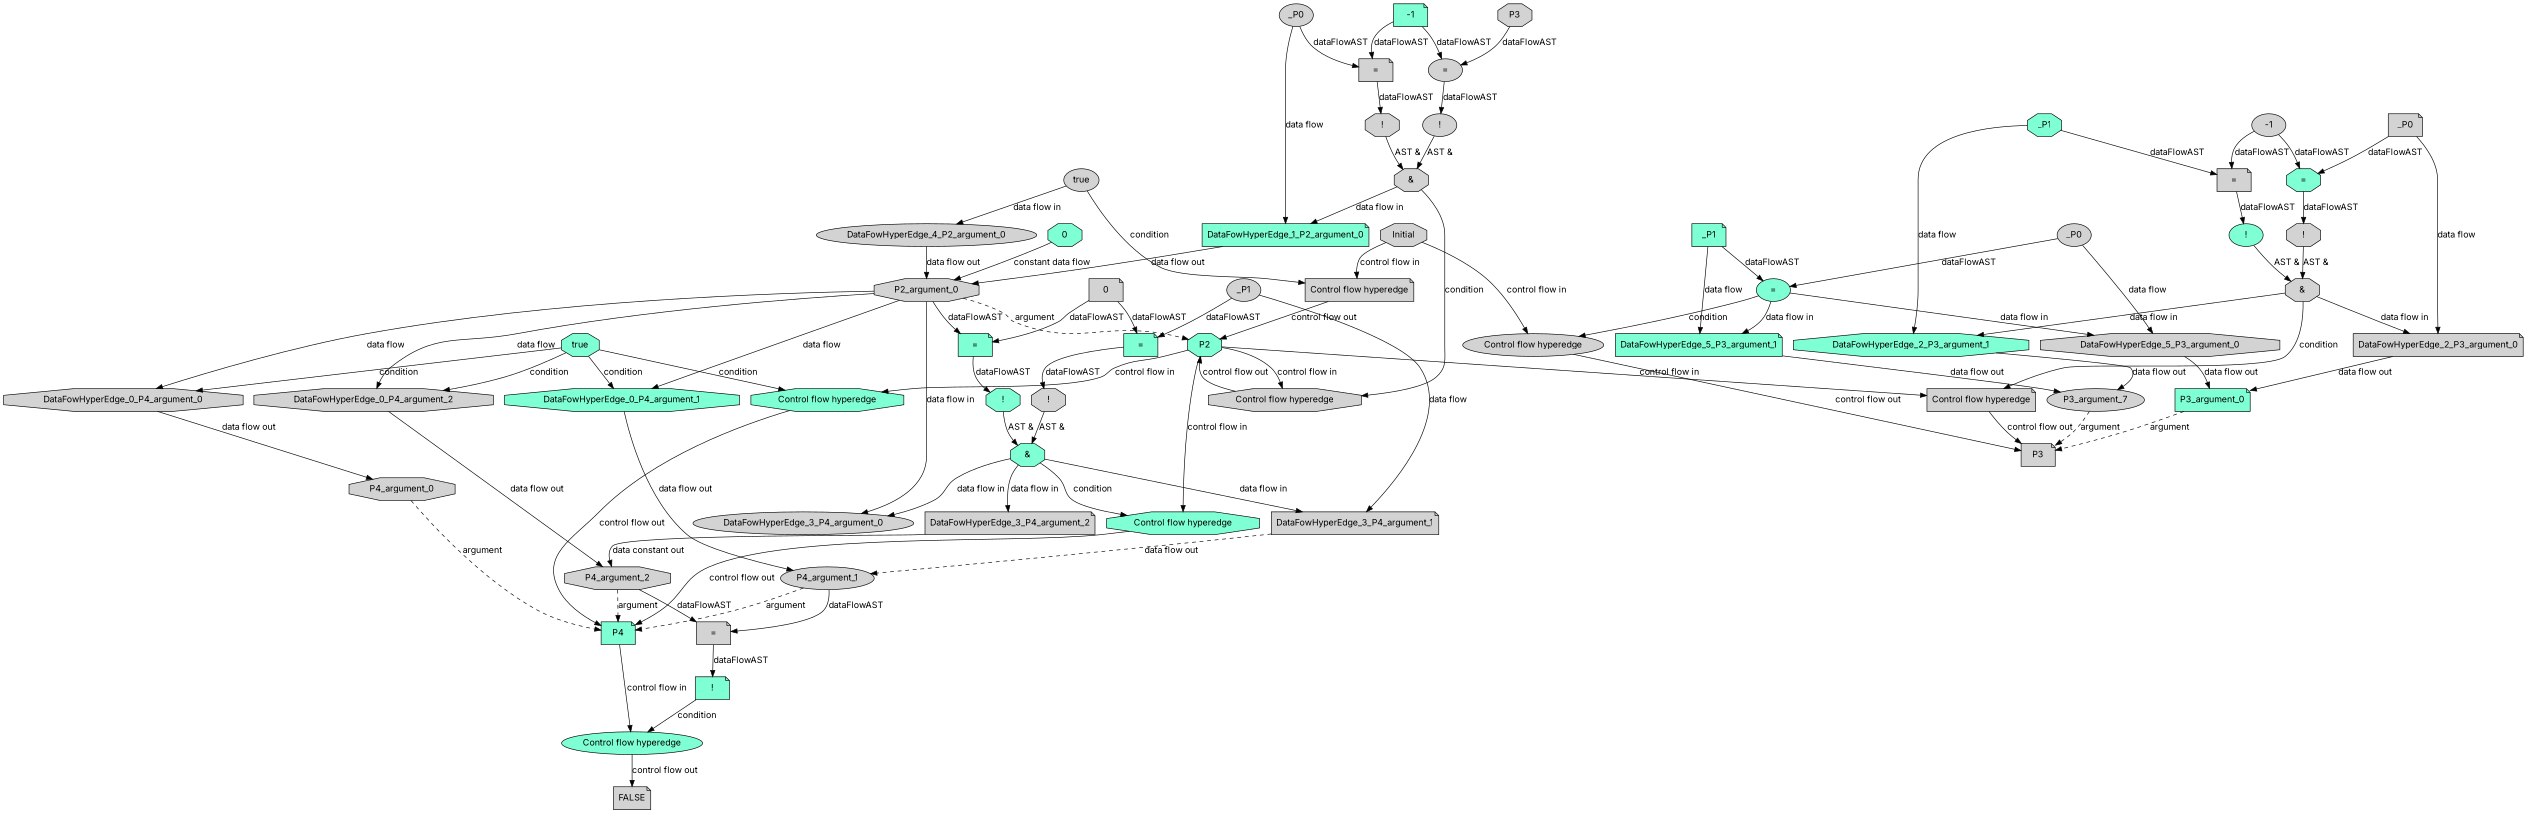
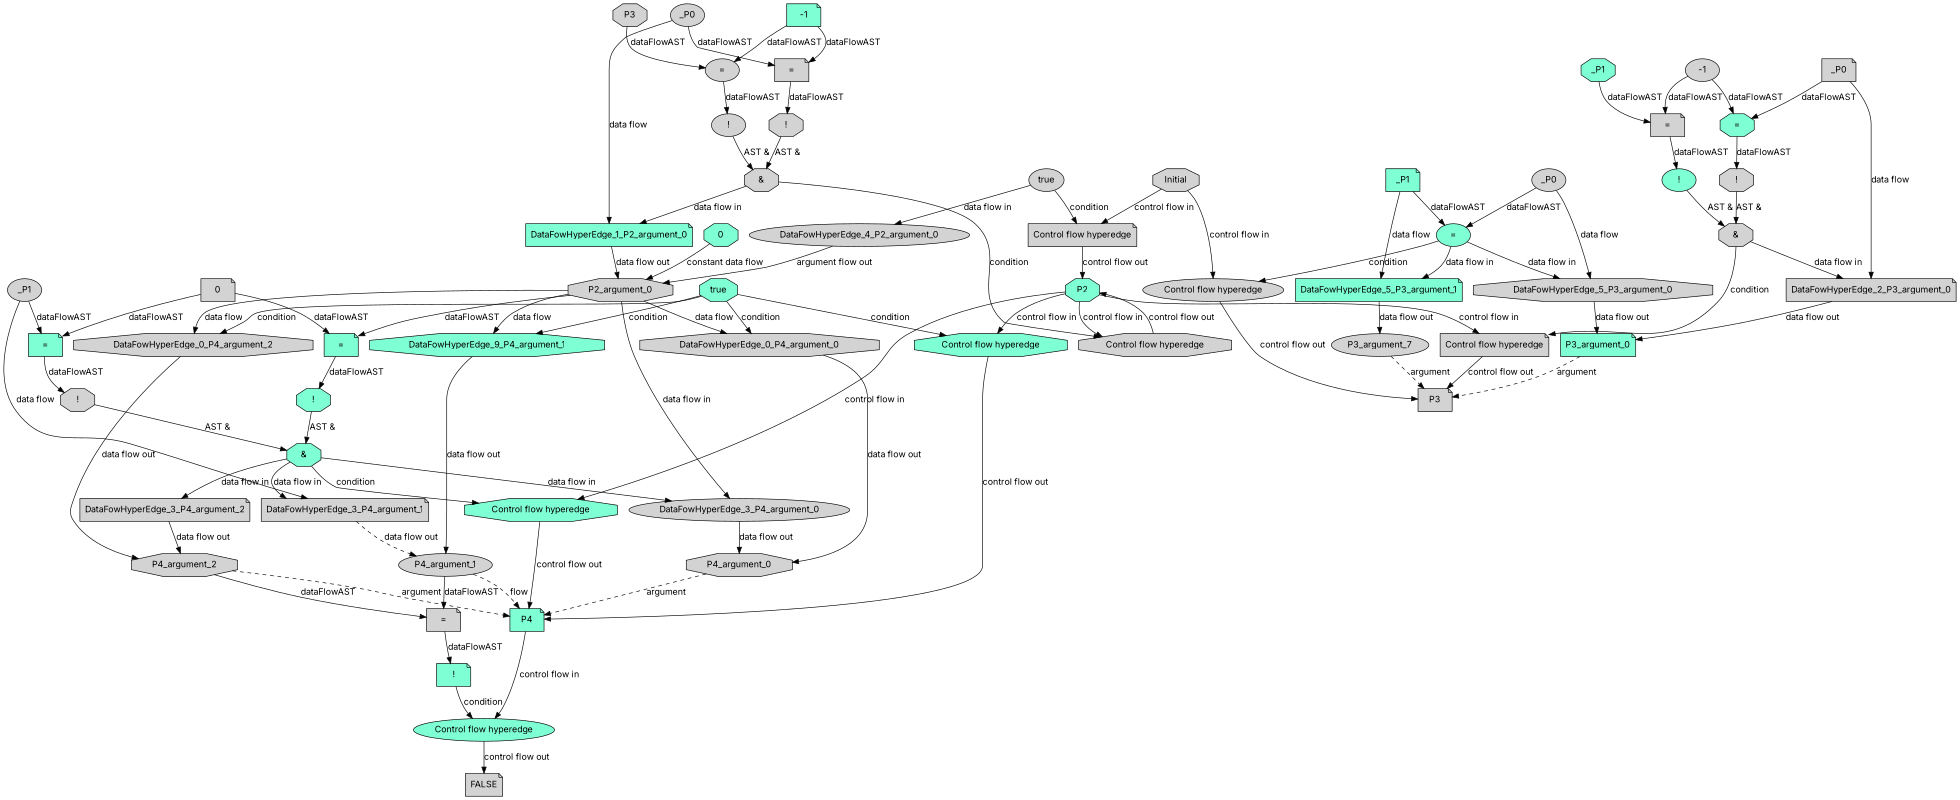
edge "DataFowHyperEdge_4_P2_argument_0" -> "P2_argument_0": label "data flow out" -> "argument flow out"
edge "P2_argument_0" -> "P2": removed, label "argument"
node "DataFowHyperEdge_2_P3_argument_1": removed
node "DataFowHyperEdge_0_P4_argument_1": label "DataFowHyperEdge_0_P4_argument_1" -> "DataFowHyperEdge_9_P4_argument_1"
edge "DataFowHyperEdge_3_P4_argument_0" -> "P4_argument_0": added, label "data flow out"
edge "DataFowHyperEdge_3_P4_argument_2" -> "P4_argument_2": label "data constant out" -> "data flow out"
edge "P4_argument_1" -> "P4": label "argument" -> "flow"
